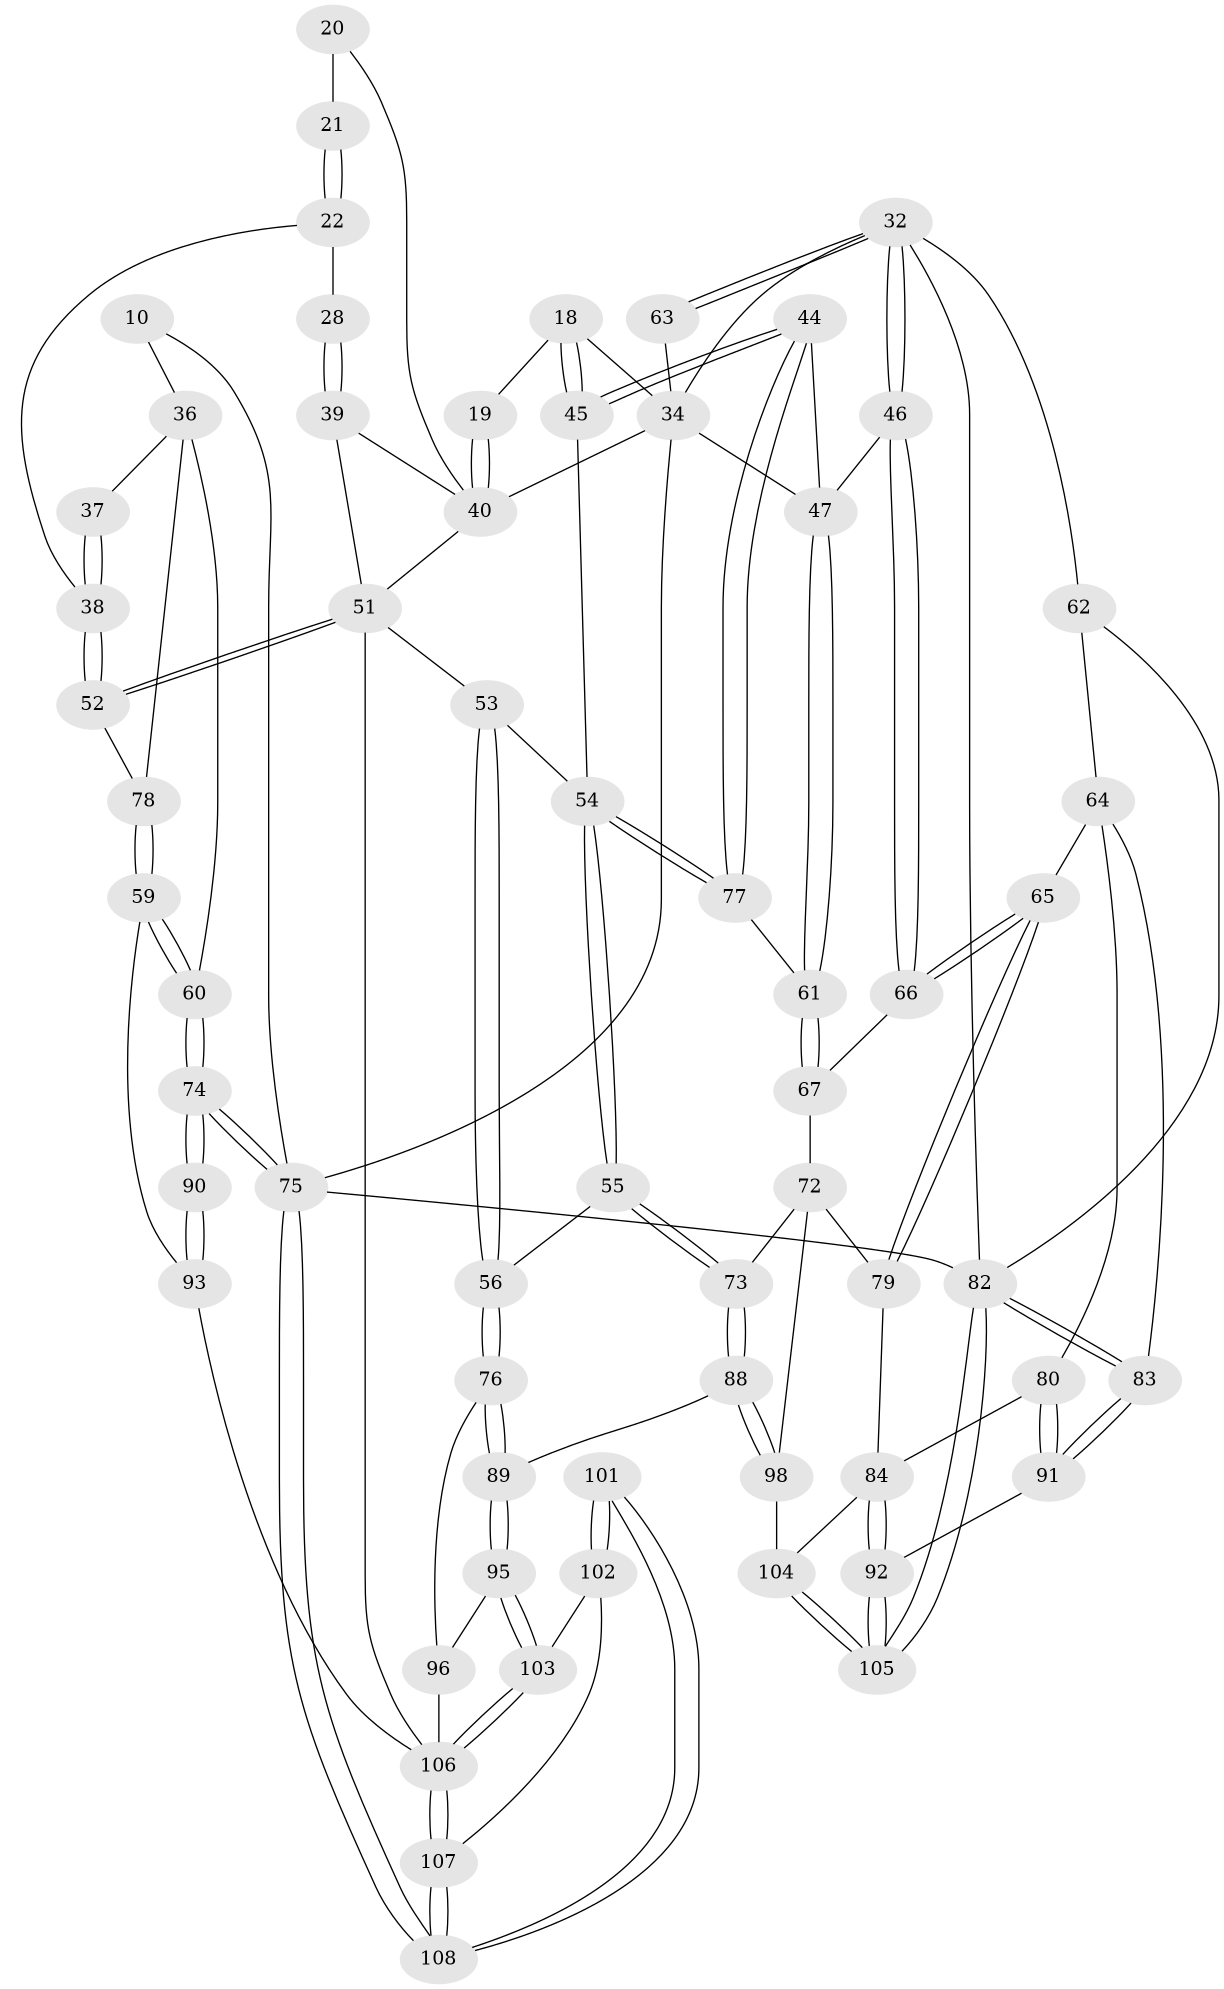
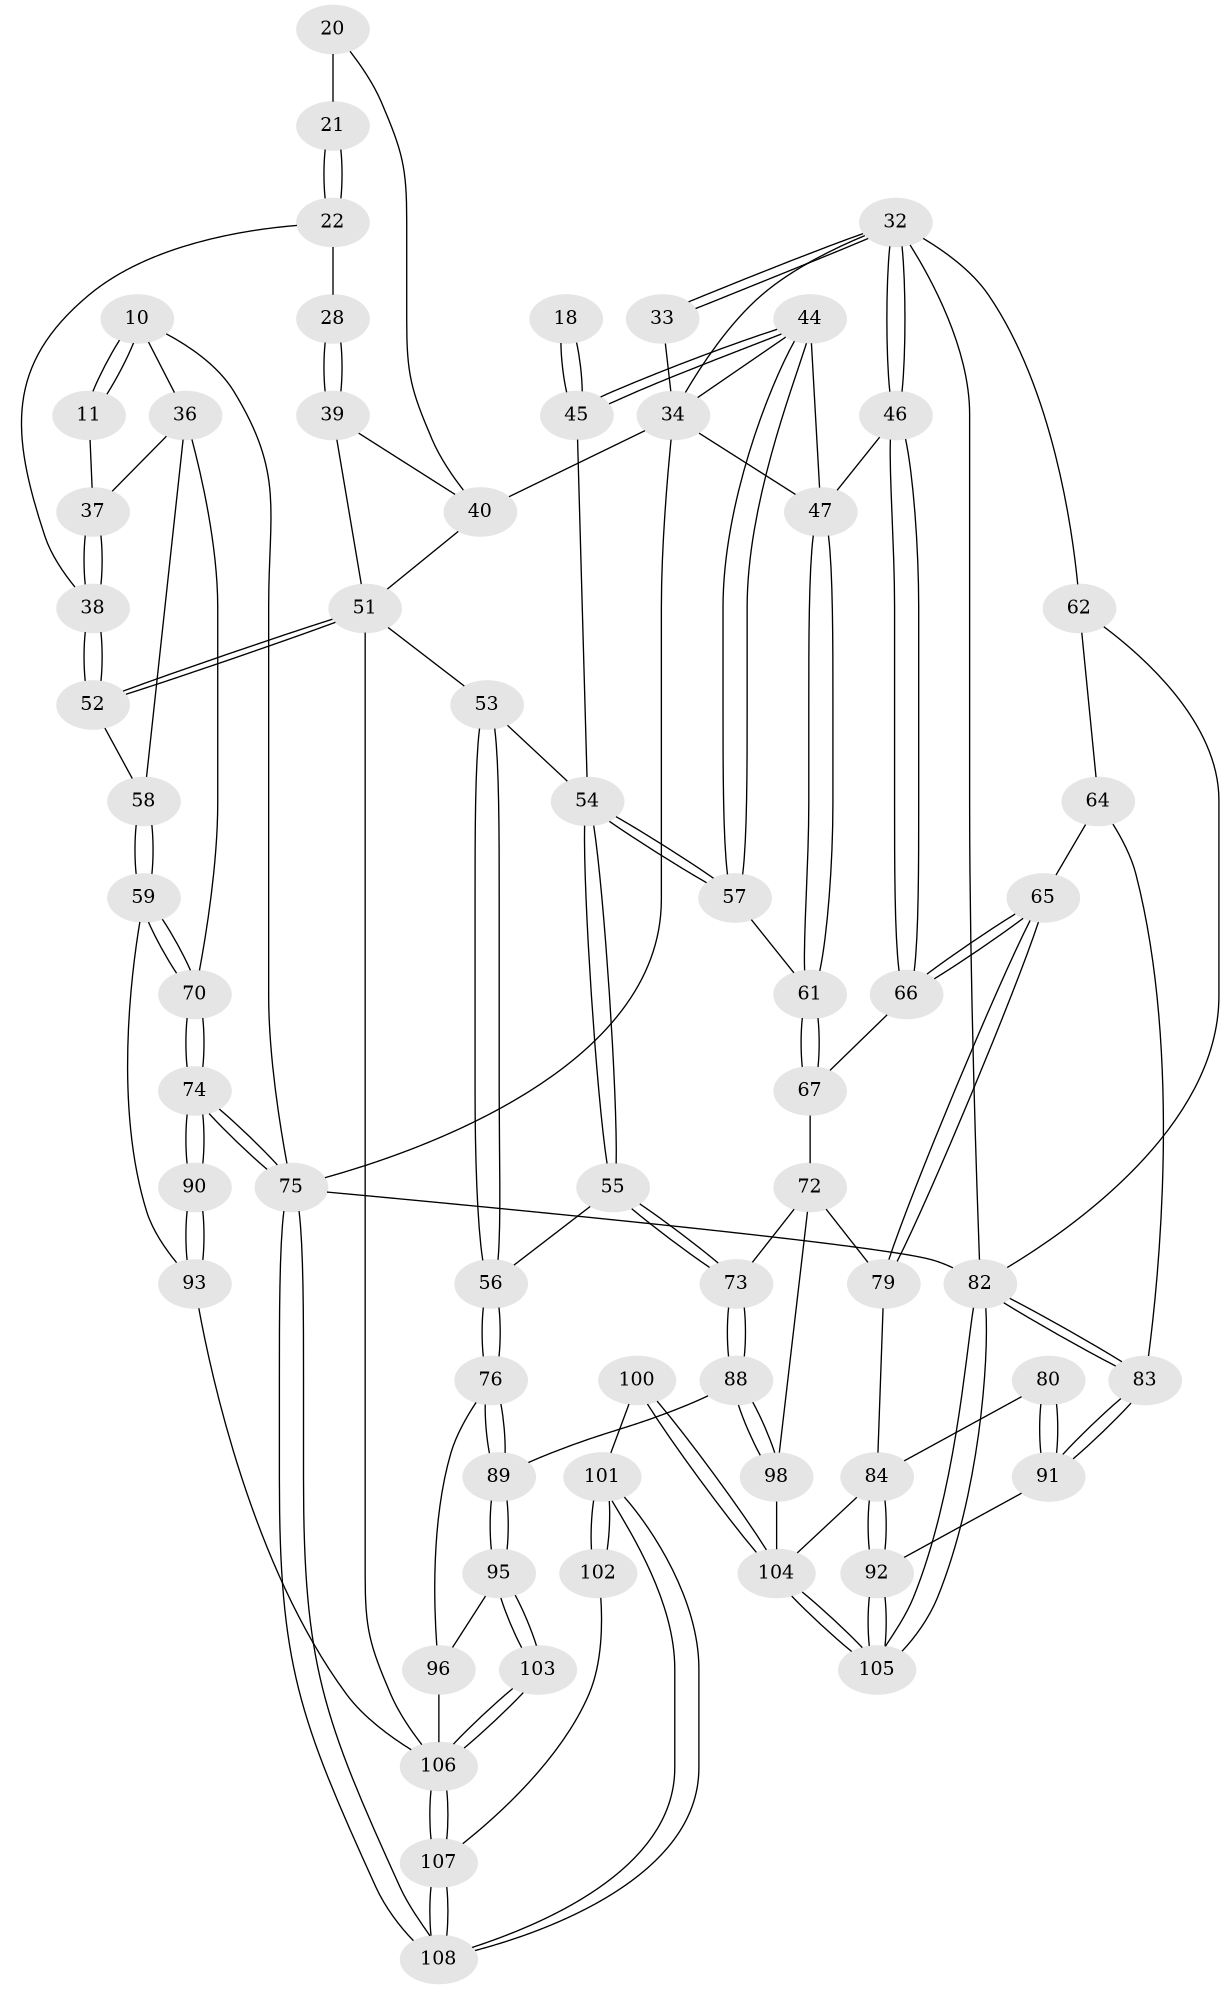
node "63": label "63" -> "33"
edge "18" -- "34": now "44" -- "34"
node "11": added
node "19": removed
node "78": label "78" -> "58"
node "77": label "77" -> "57"
node "60": label "60" -> "70"
edge "64" -- "80": removed
node "100": added
edge "102" -- "103": removed
